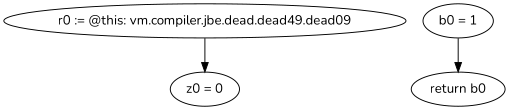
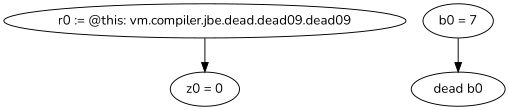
node "r0 := @this: vm.compiler.jbe.dead.dead49.dead09": label "r0 := @this: vm.compiler.jbe.dead.dead49.dead09" -> "r0 := @this: vm.compiler.jbe.dead.dead09.dead09"
node "b0 = 1": label "b0 = 1" -> "b0 = 7"
node "return b0": label "return b0" -> "dead b0"
